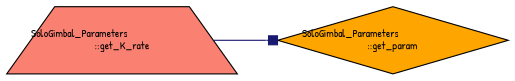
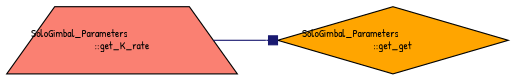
node "SoloGimbal_Parameters ::get_param": label "SoloGimbal_Parameters ::get_param" -> "SoloGimbal_Parameters ::get_get"
